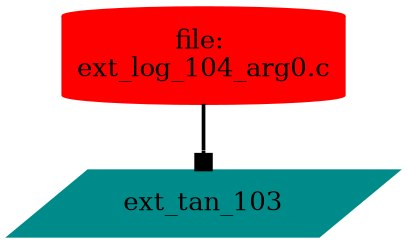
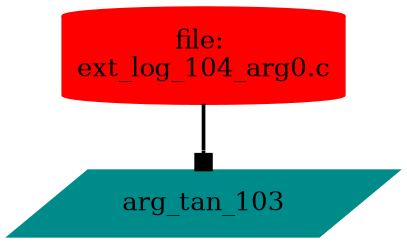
node "ext_tan_103": label "ext_tan_103" -> "arg_tan_103"
